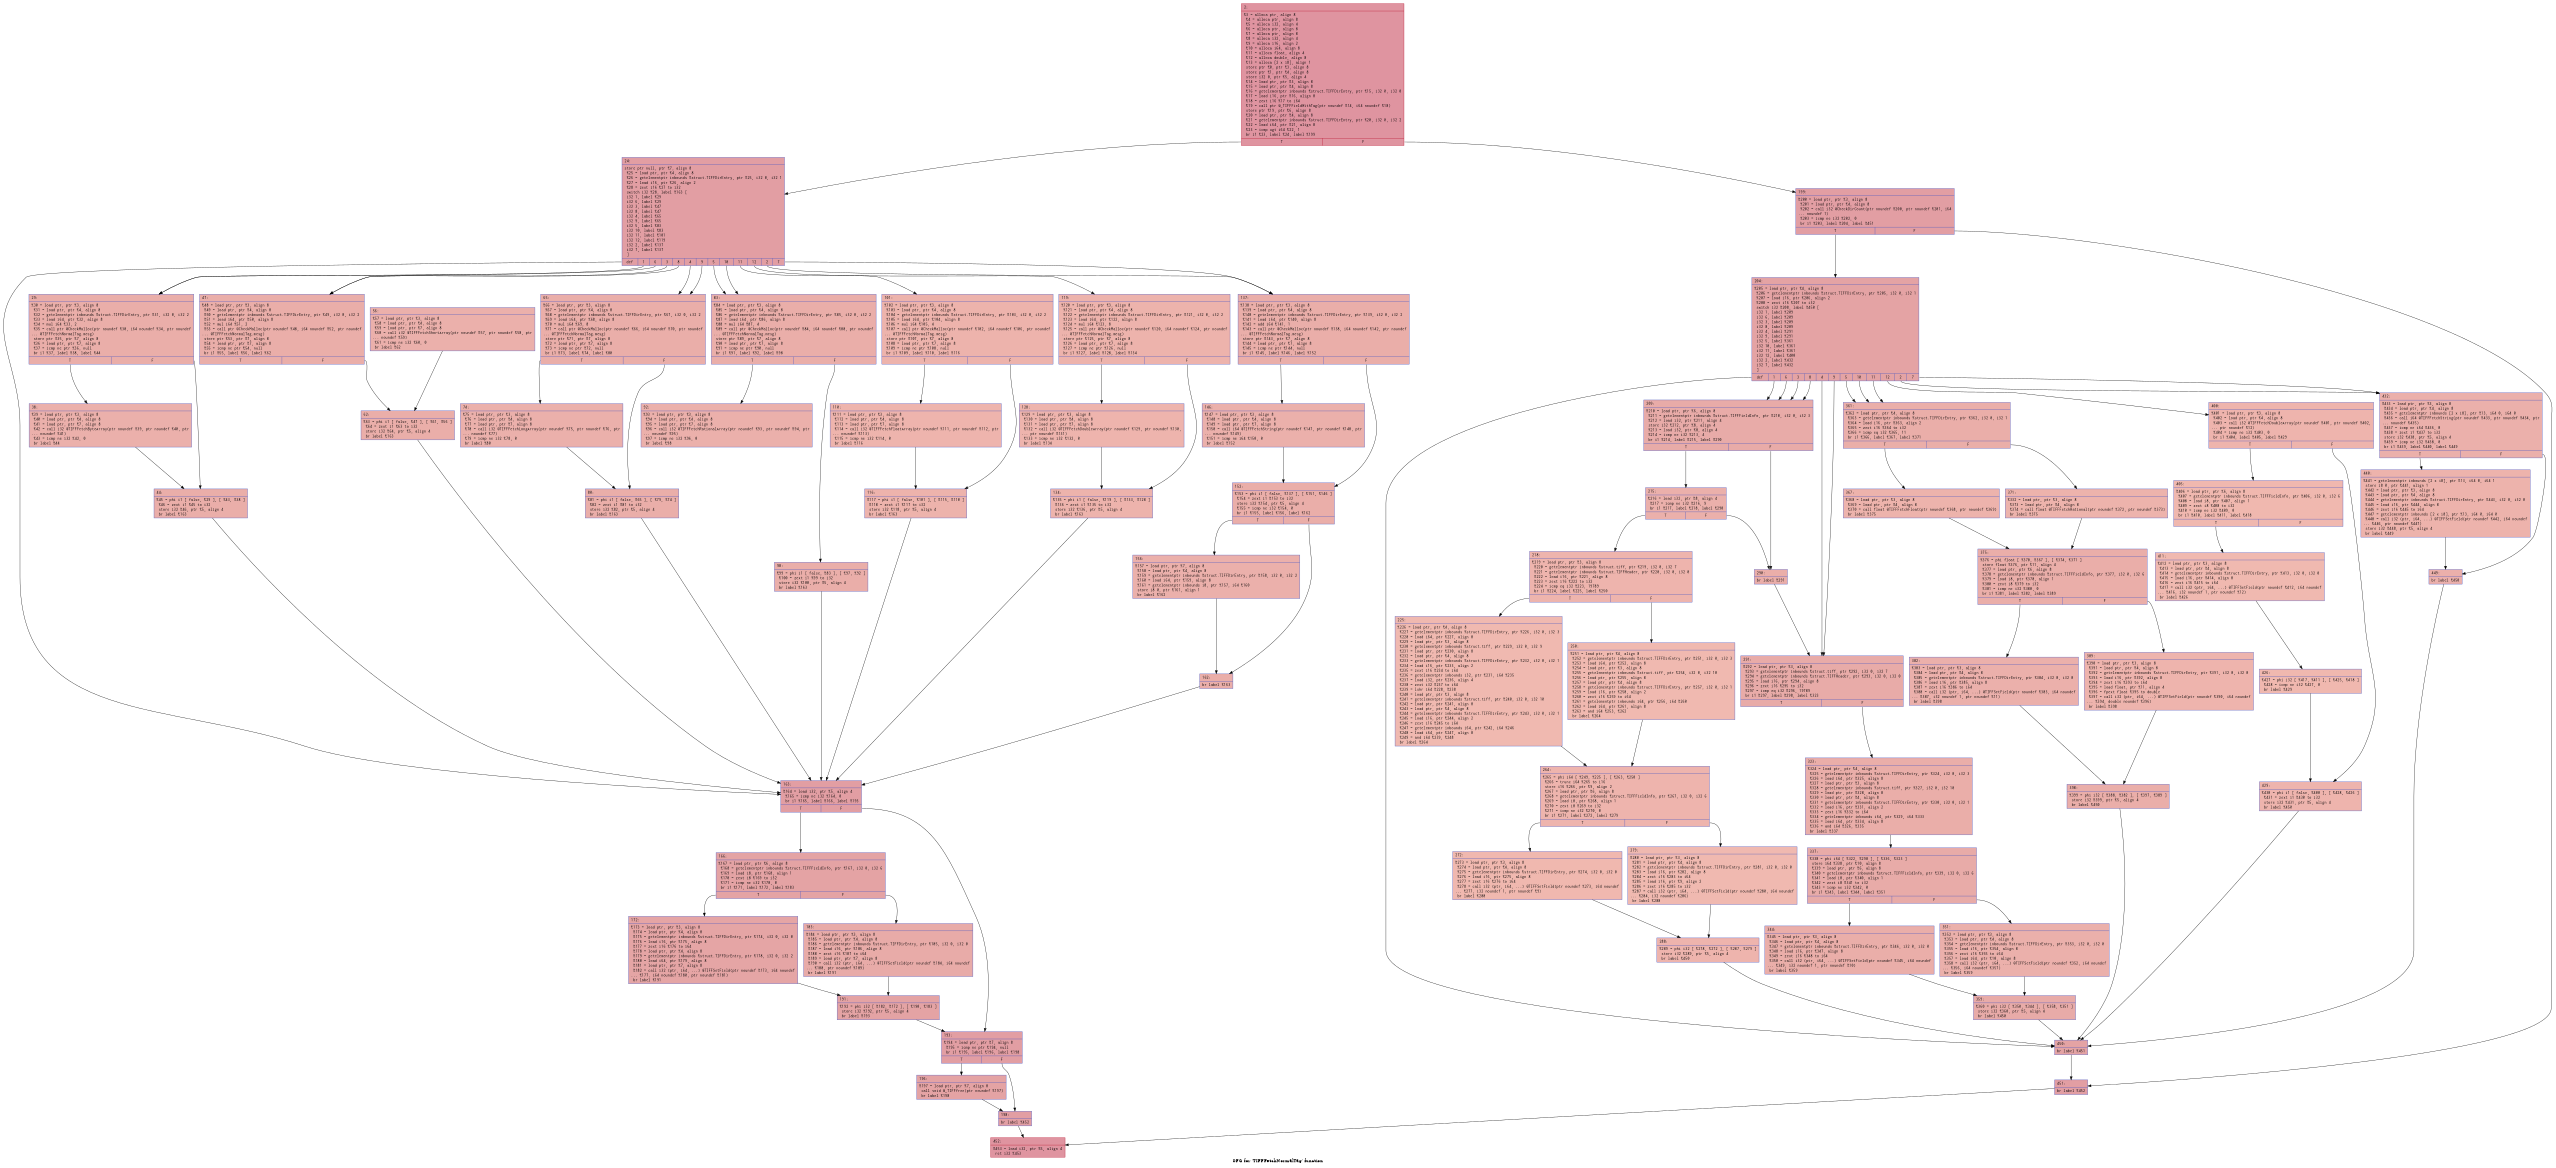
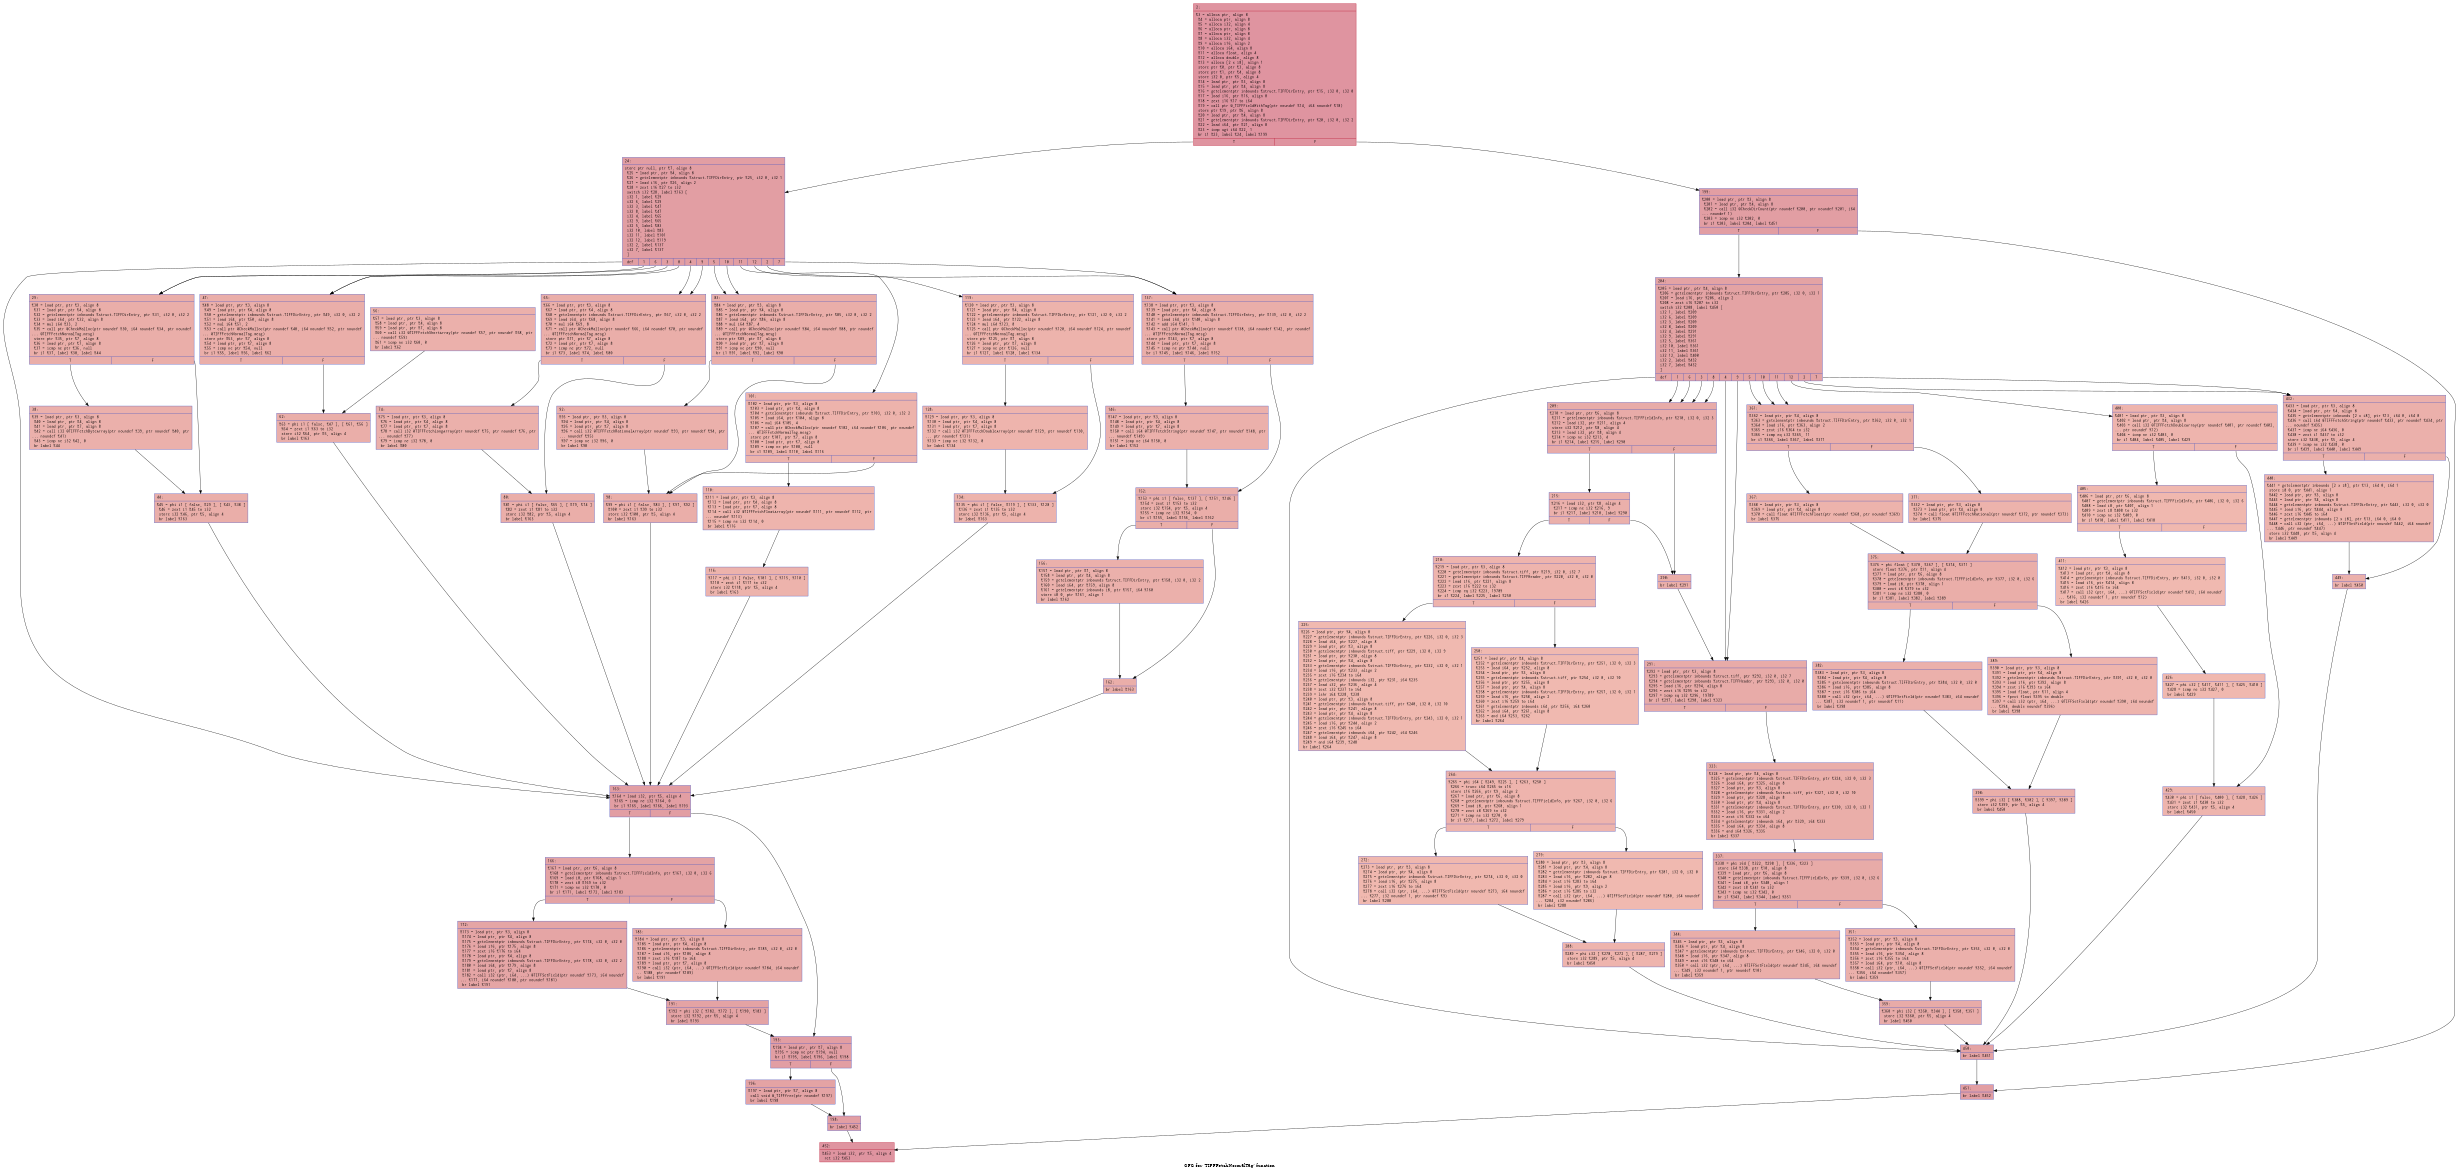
edge "101:" -> "116:": now "101:" -> "98:"
edge "92:" -> "98:": added
